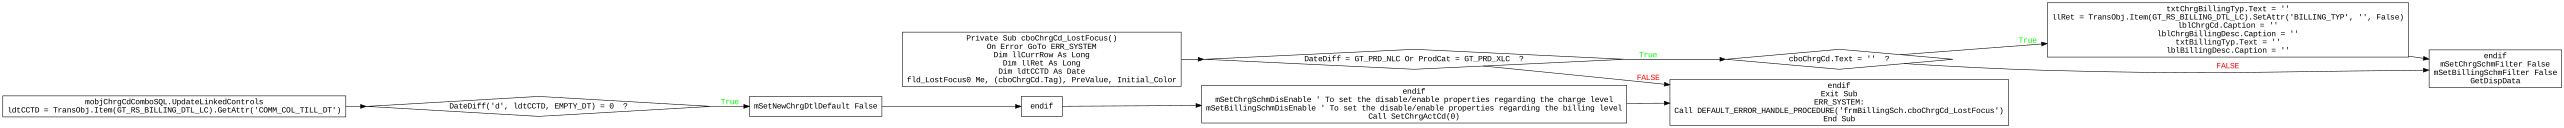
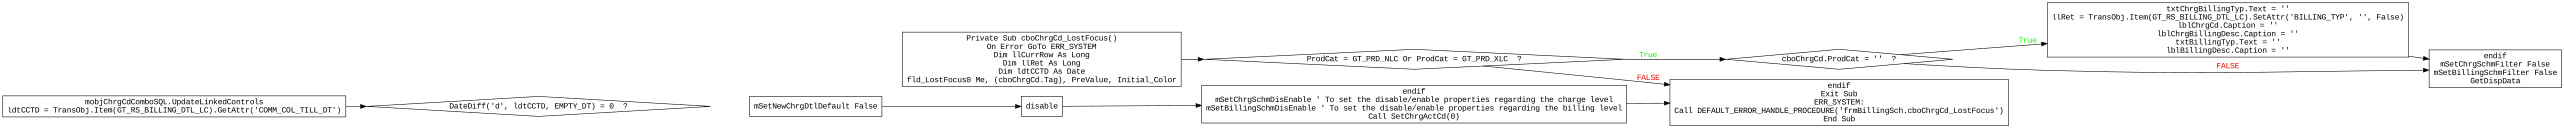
node "DateDiff = GT_PRD_NLC Or ProdCat = GT_PRD_XLC  ?": label "DateDiff = GT_PRD_NLC Or ProdCat = GT_PRD_XLC  ?" -> "ProdCat = GT_PRD_NLC Or ProdCat = GT_PRD_XLC  ?"
node "cboChrgCd.Text = ''  ?": label "cboChrgCd.Text = ''  ?" -> "cboChrgCd.ProdCat = ''  ?"
edge "DateDiff('d', ldtCCTD, EMPTY_DT) = 0  ?" -> "mSetNewChrgDtlDefault False": removed, label "True"
node "endif": label "endif" -> "disable"
